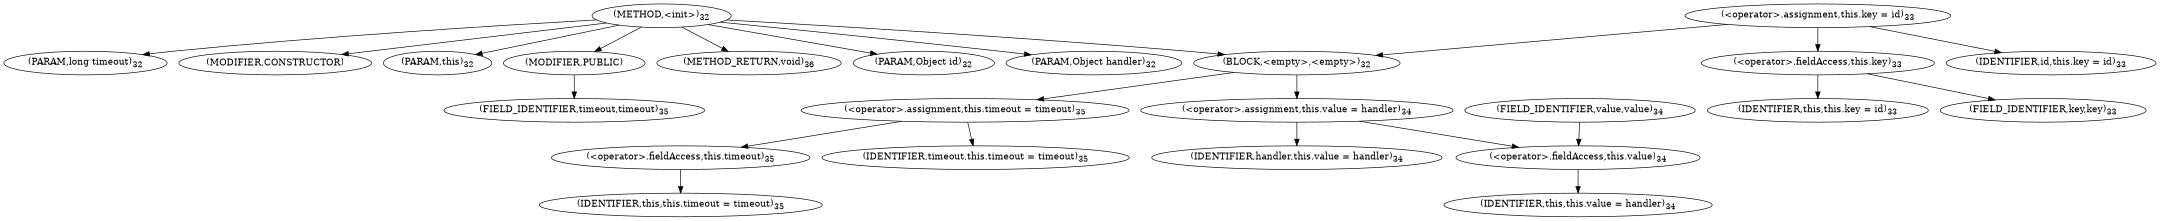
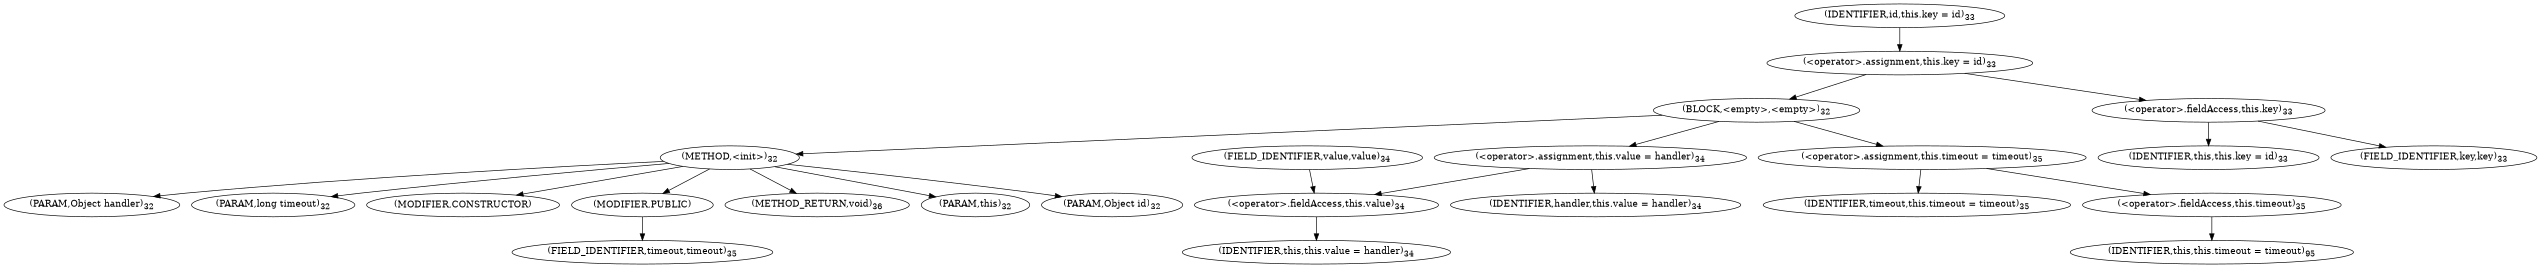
edge "(METHOD,<init>)" -> "(BLOCK,<empty>,<empty>)": reversed
edge "(<operator>.assignment,this.key = id)" -> "(IDENTIFIER,id,this.key = id)": reversed
node "(IDENTIFIER,this,this.timeout = timeout)": text "35" -> "95"
